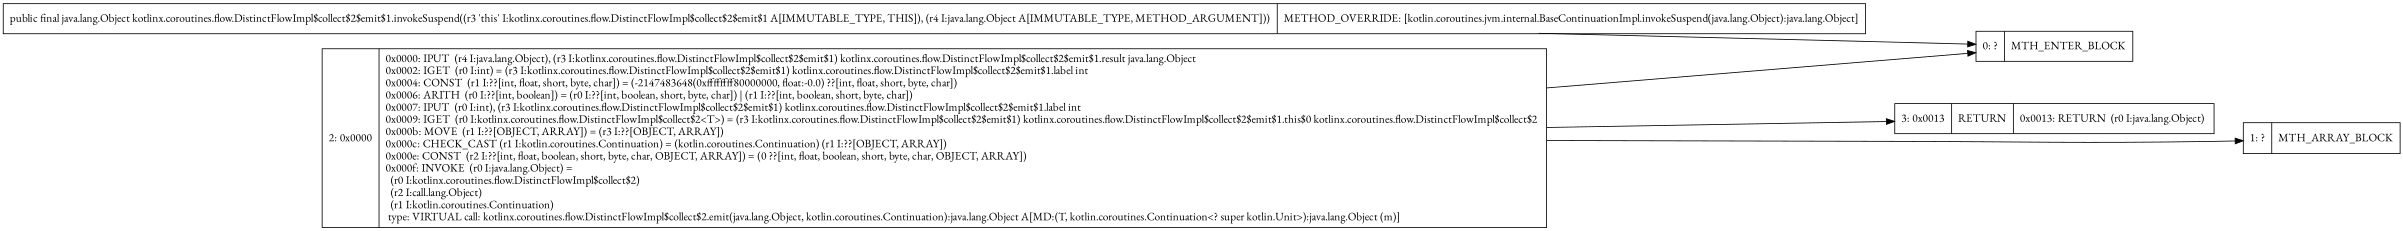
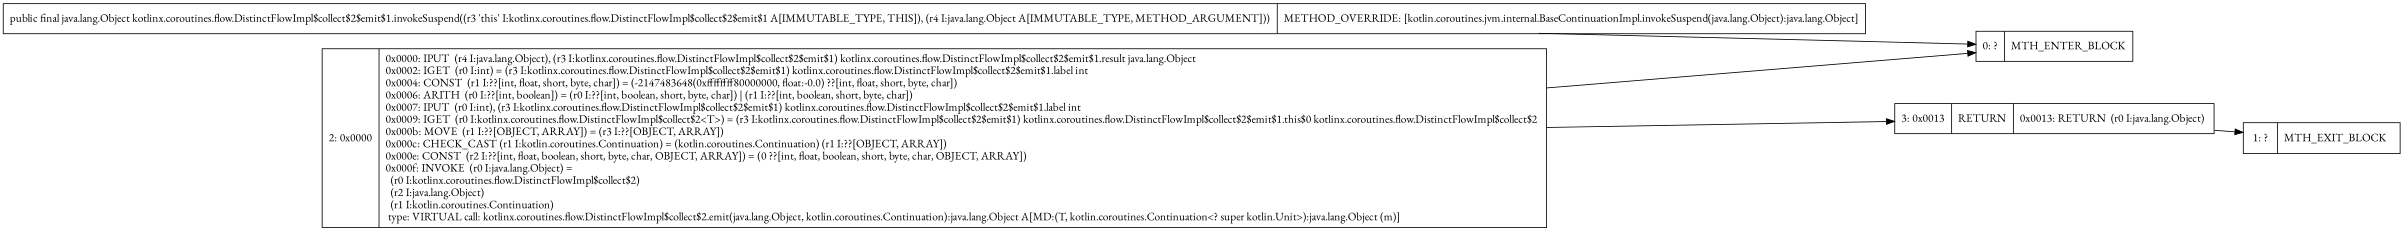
node "1: ?": text "MTH_ARRAY_BLOCK" -> "MTH_EXIT_BLOCK"
edge "2: 0x0000" -> "1: ?": now "3: 0x0013" -> "1: ?"
node "2: 0x0000": text "(r2 I:call.lang.Object)" -> "(r2 I:java.lang.Object)"
